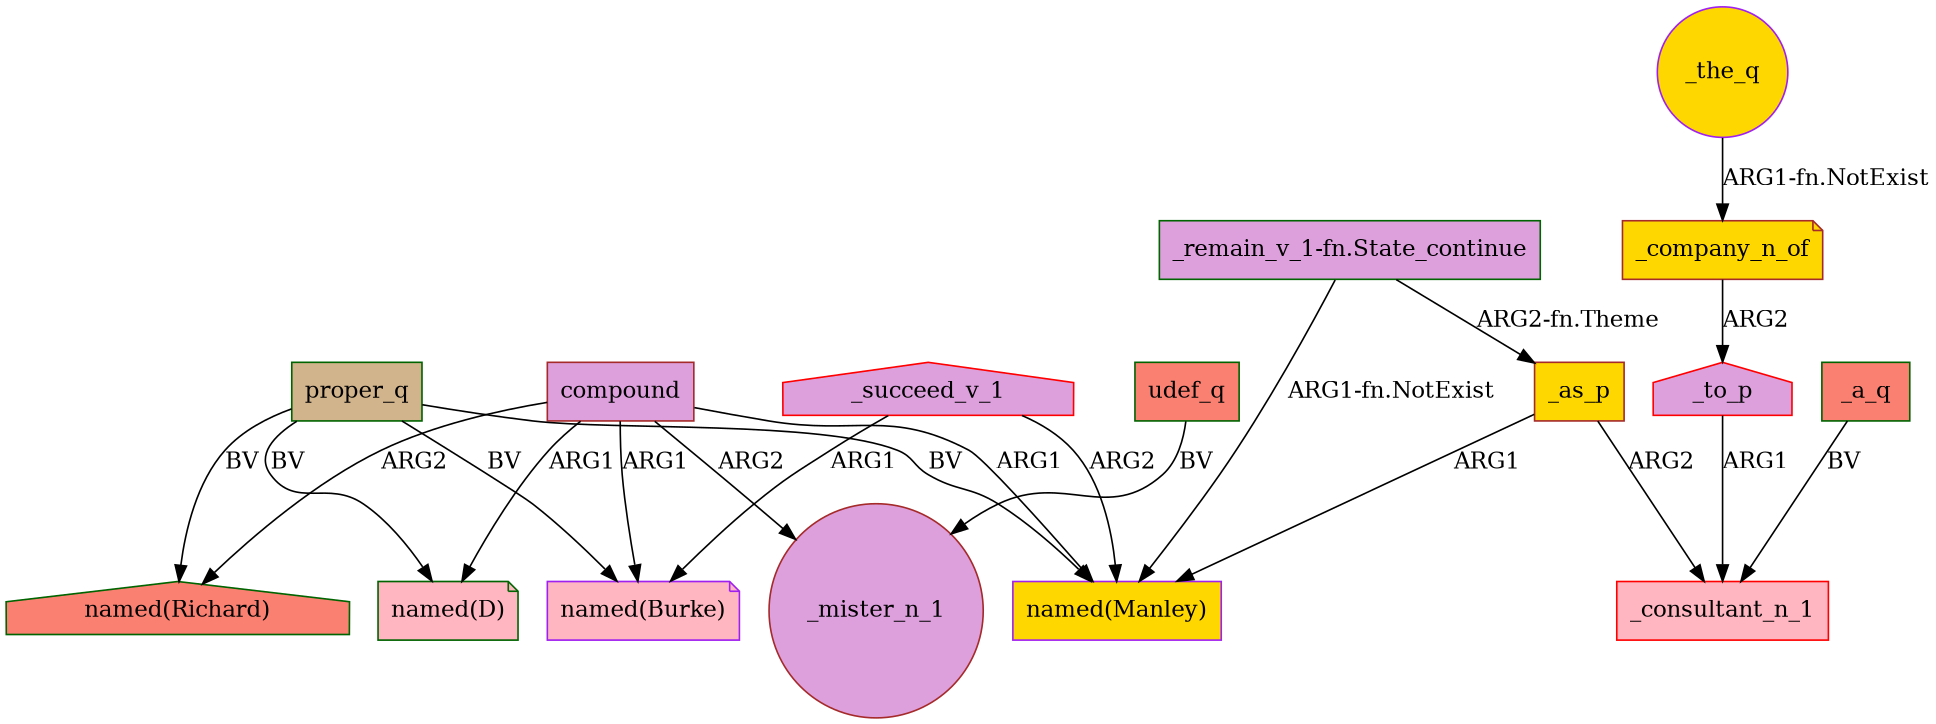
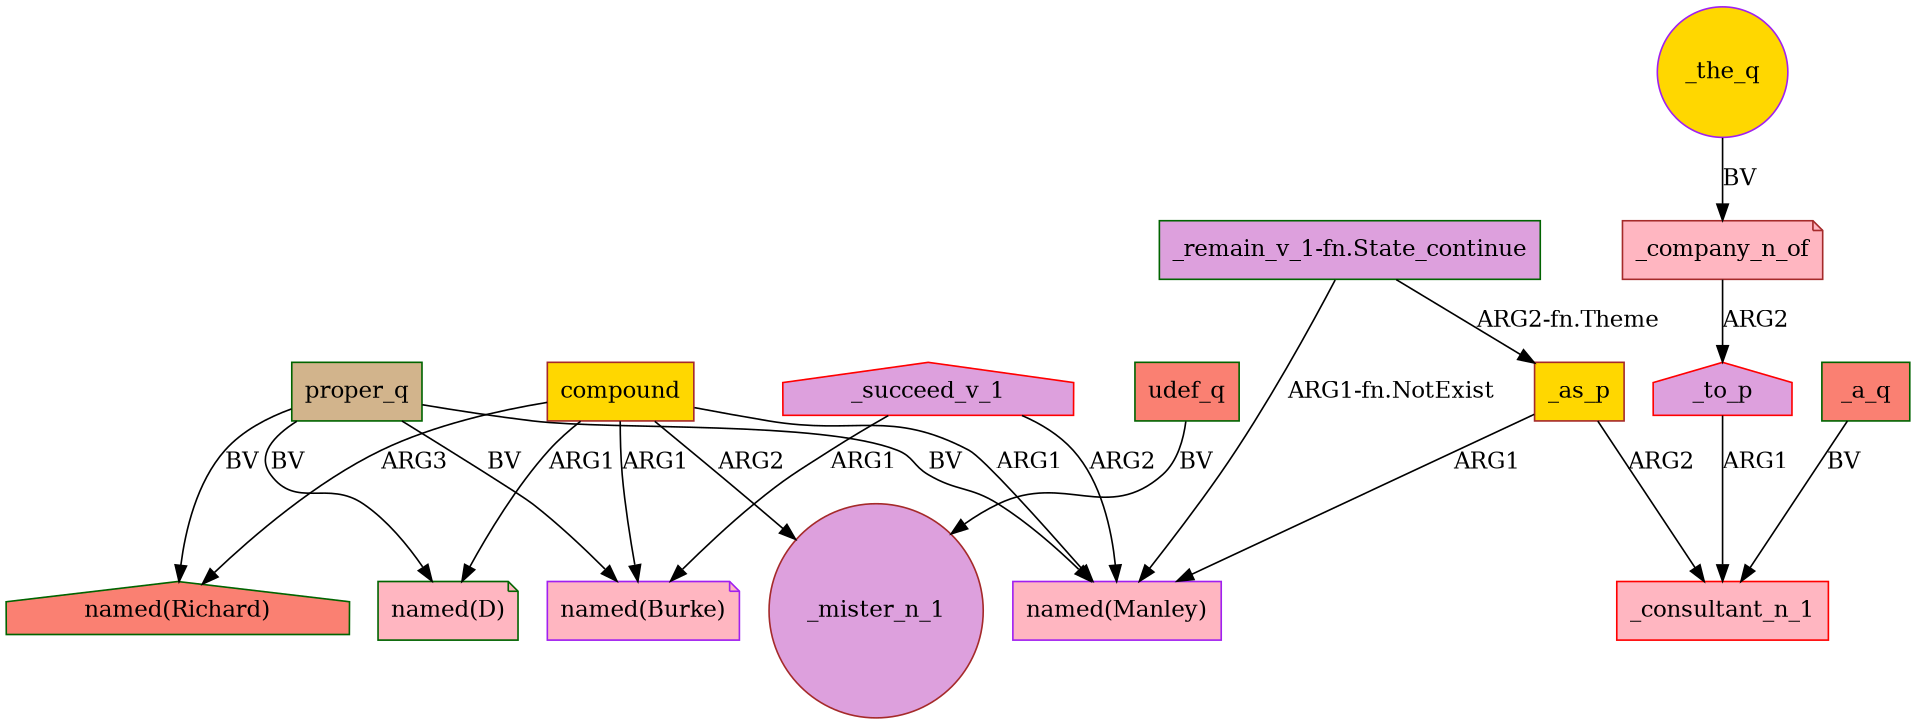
edge "_the_q" -> "_company_n_of": label "ARG1-fn.NotExist" -> "BV"
node "_company_n_of": fillcolor gold -> lightpink
node "compound": fillcolor plum -> gold
edge "compound" -> "named(Richard)": label "ARG2" -> "ARG3"
node "named(Manley)": fillcolor gold -> lightpink
